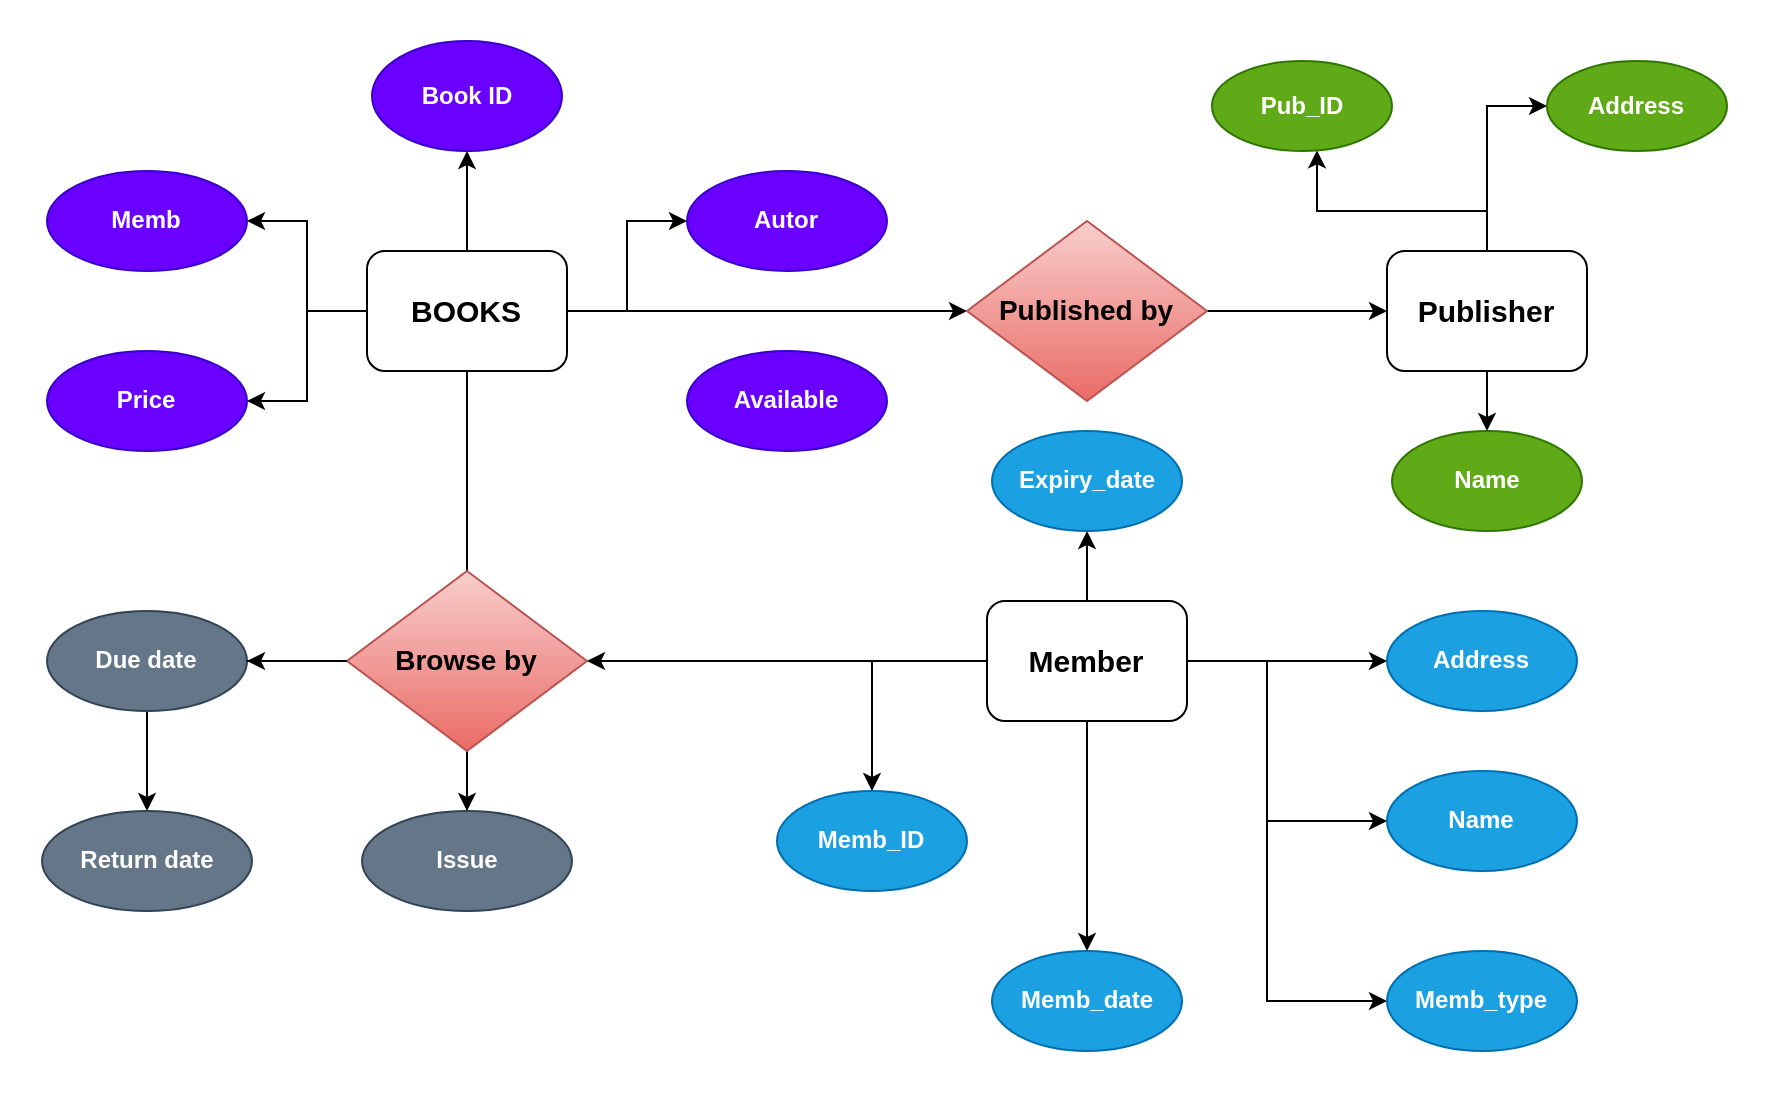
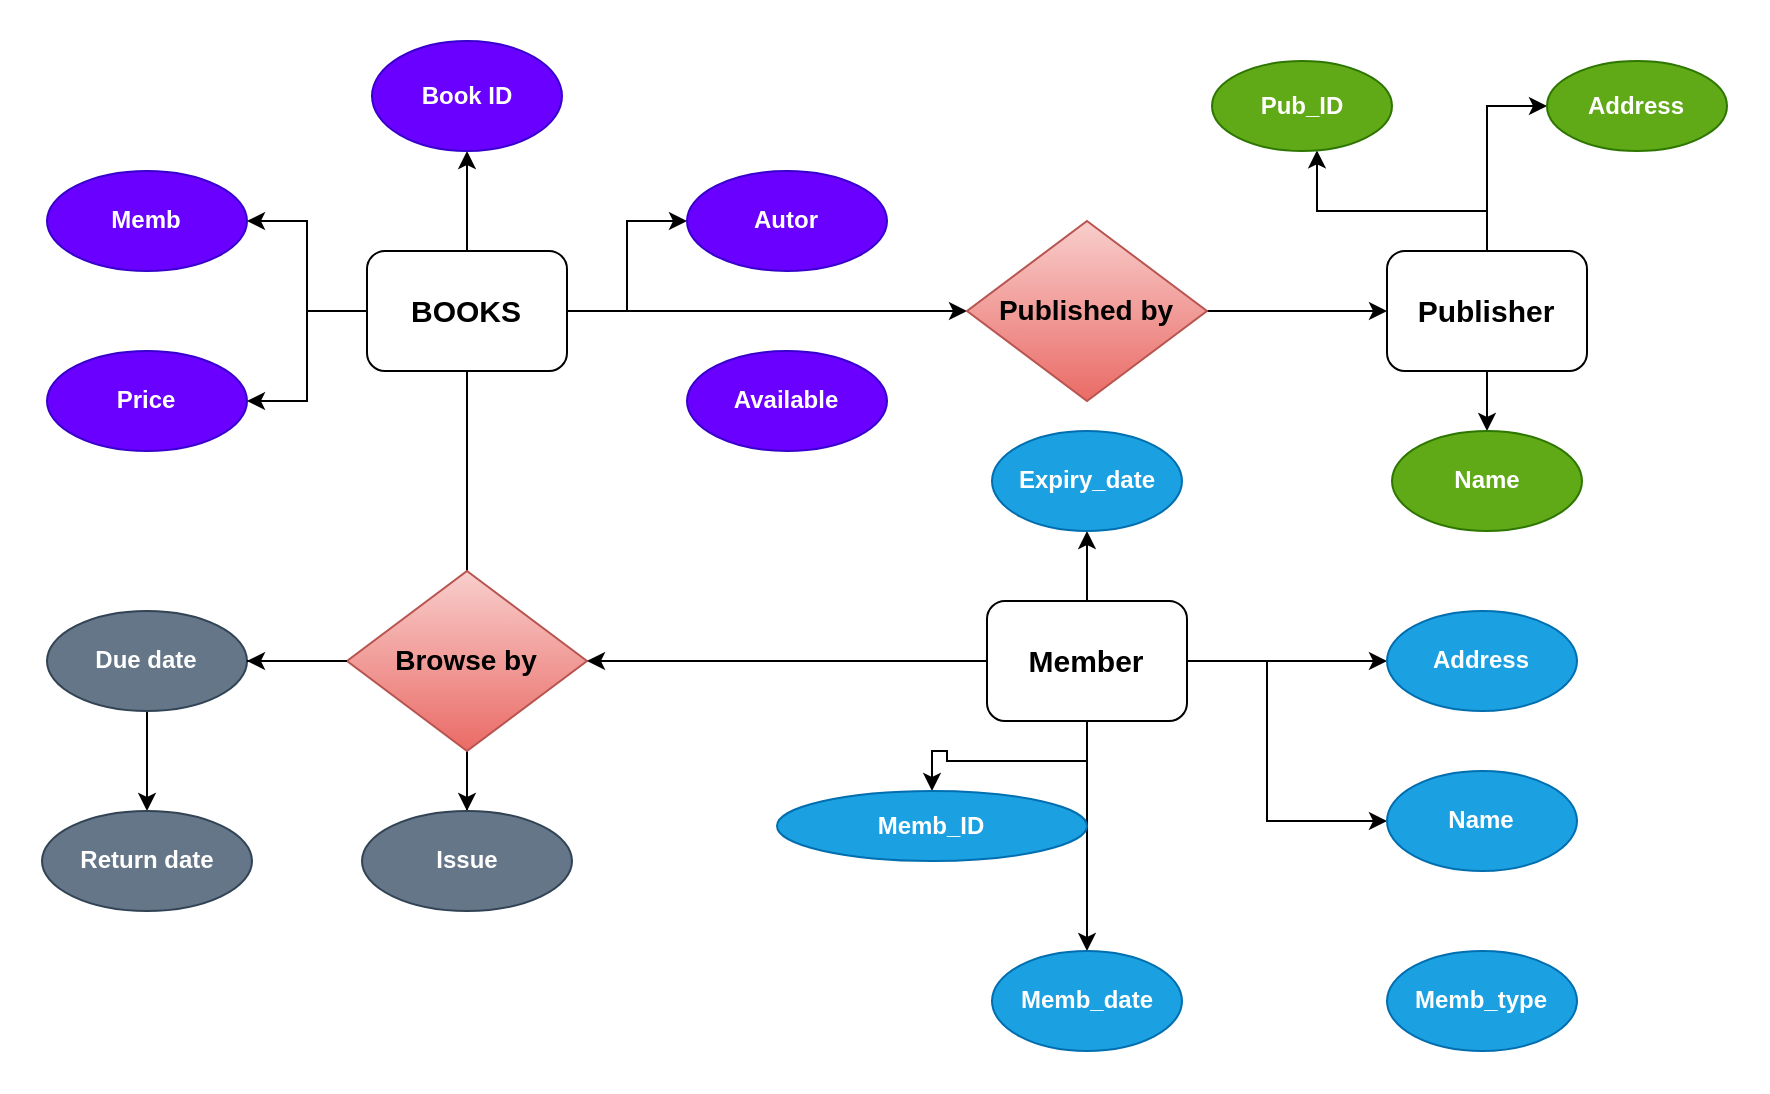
node "Memb_ID": size 190x100 -> 310x70
edge "Member" -> "Memb_type": removed
